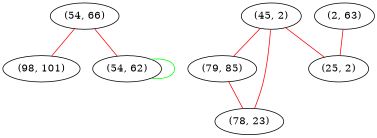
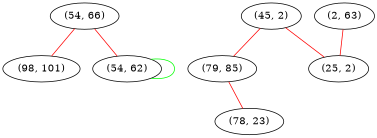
edge "(45, 2)" -- "(78, 23)": removed
